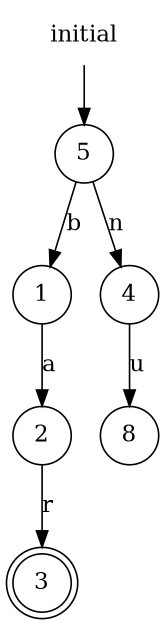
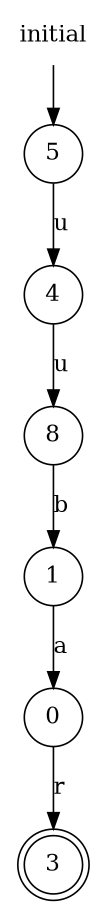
edge "5" -> "1": now "8" -> "1"
edge "5" -> "4": label "n" -> "u"
node "2": label "2" -> "0"
